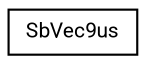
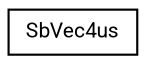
node "SbVec9us": label "SbVec9us" -> "SbVec4us"
